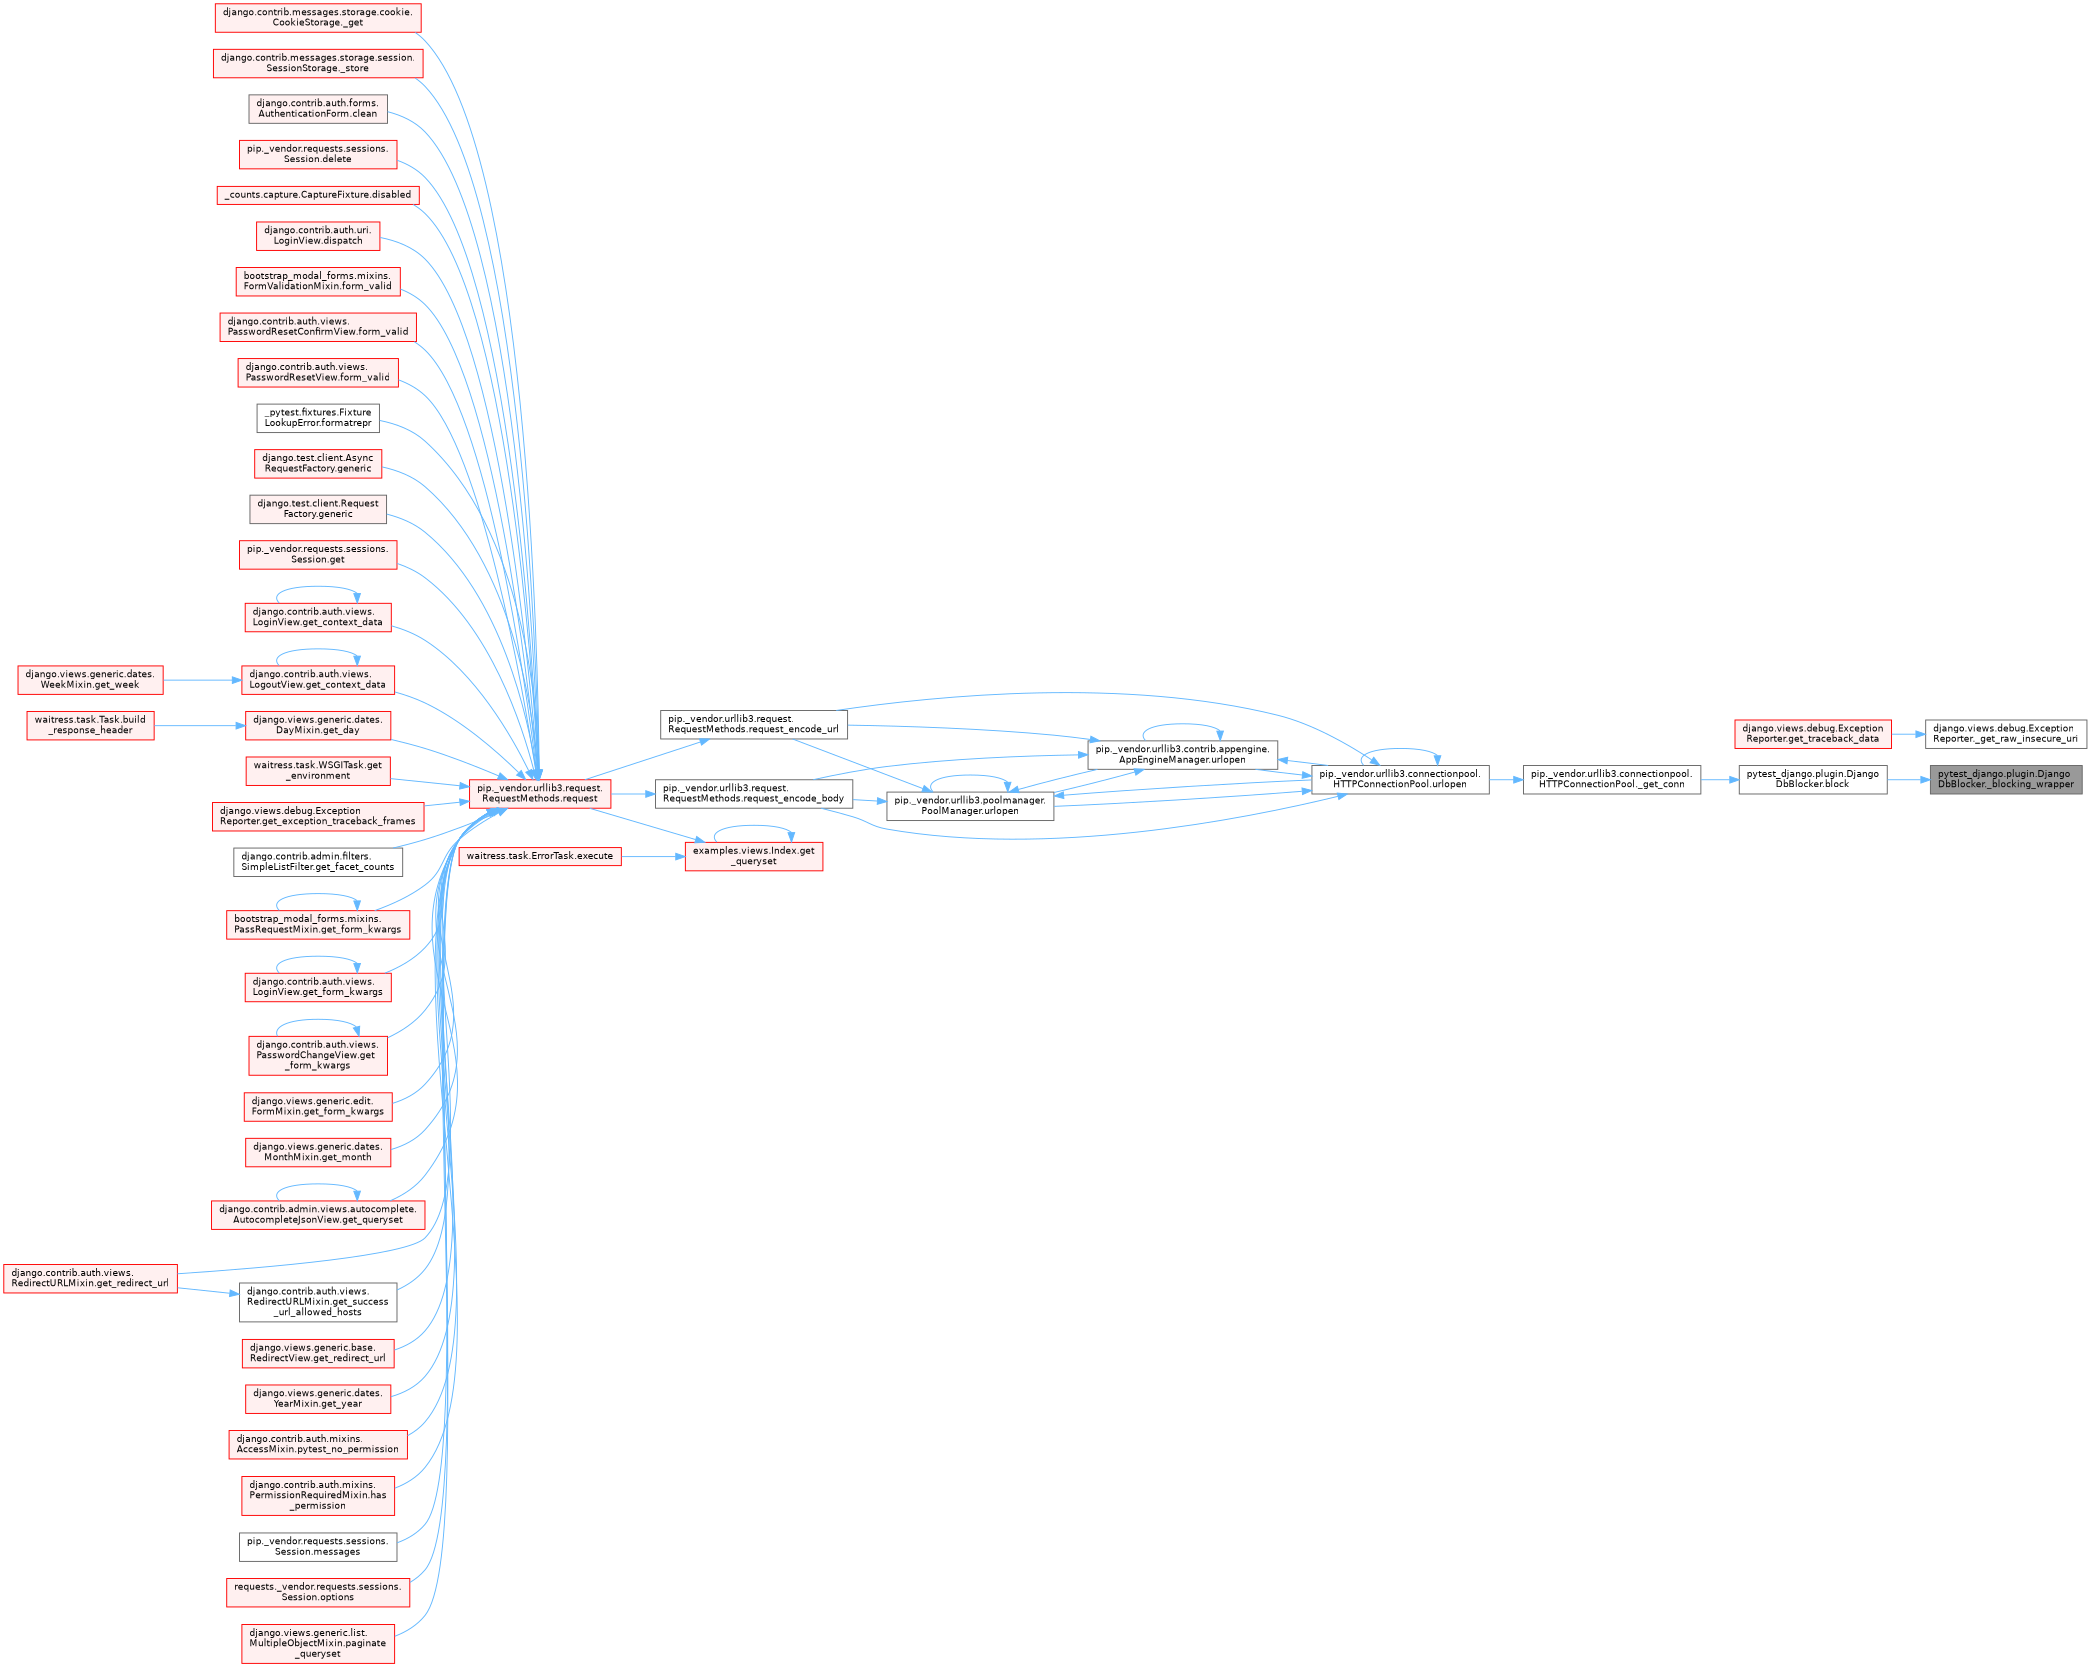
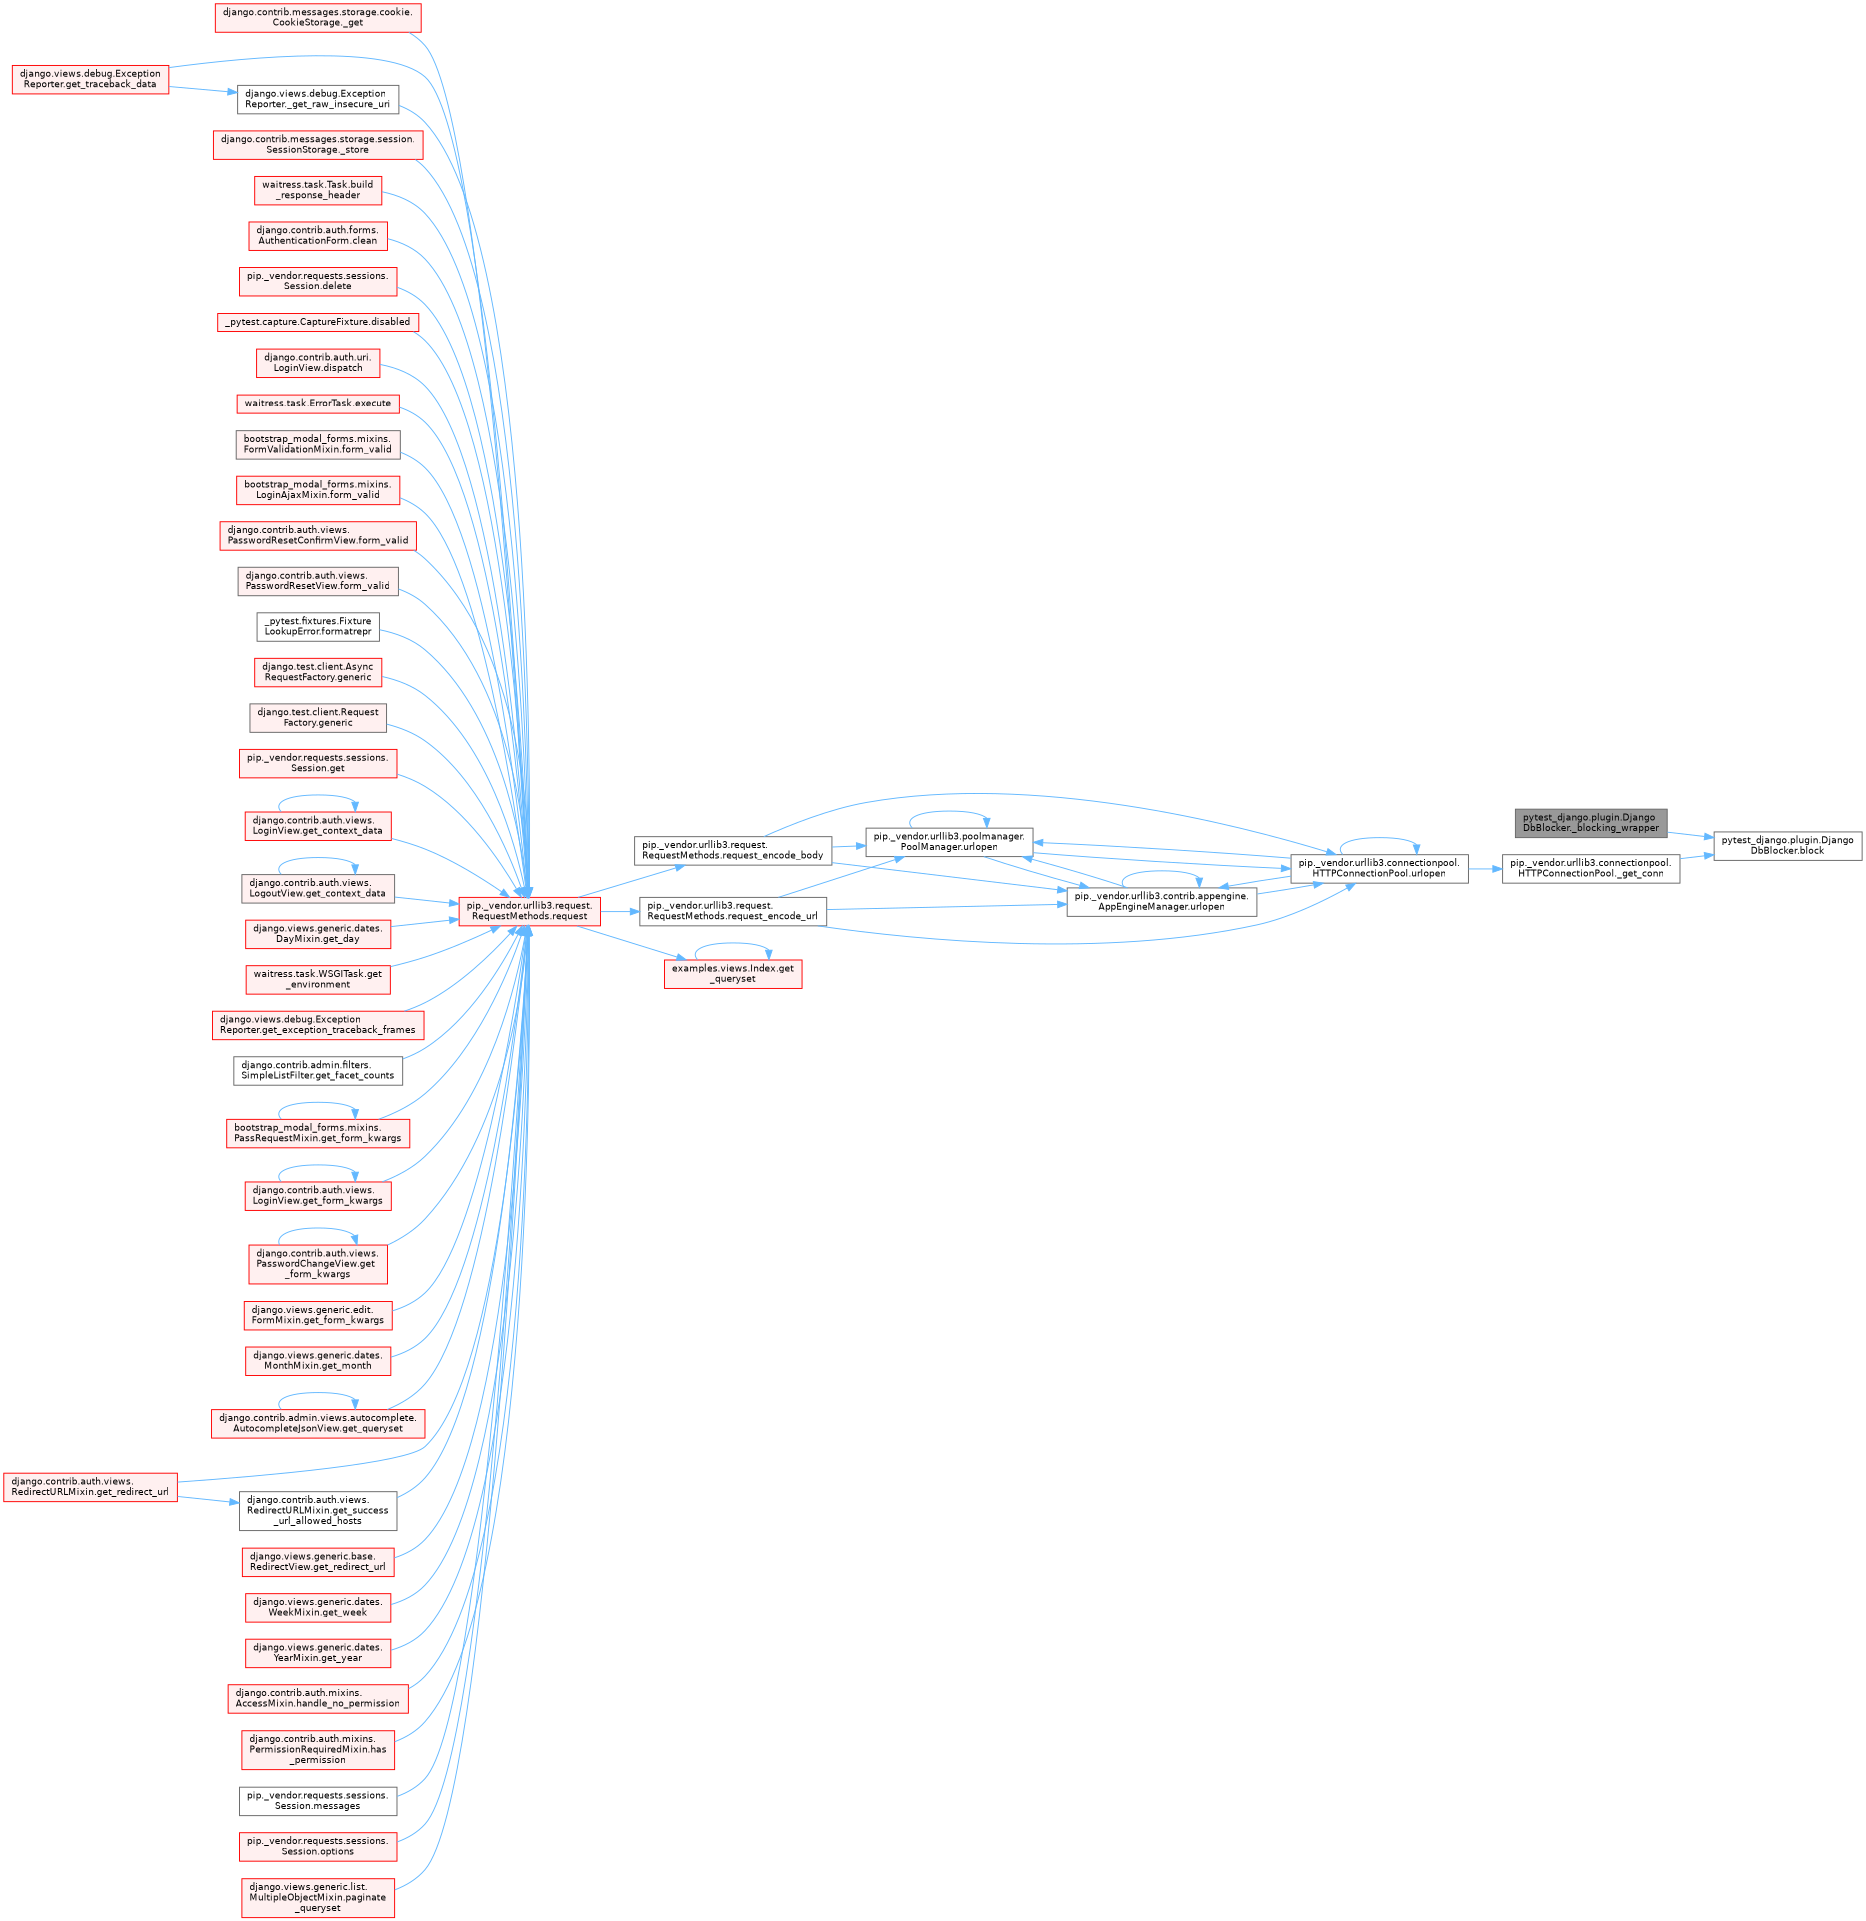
node "django.contrib.auth.forms. AuthenticationForm.clean": color grey40 -> red
edge "django.views.debug.Exception Reporter.get_traceback_data" -> "pip._vendor.urllib3.request. RequestMethods.request": added
node "_counts.capture.CaptureFixture.disabled": label "_counts.capture.CaptureFixture.disabled" -> "_pytest.capture.CaptureFixture.disabled"
node "bootstrap_modal_forms.mixins. FormValidationMixin.form_valid": color red -> grey40
node "django.contrib.auth.views. PasswordResetView.form_valid": color red -> grey40
edge "django.views.debug.Exception Reporter._get_raw_insecure_uri" -> "pip._vendor.urllib3.request. RequestMethods.request": added
node "bootstrap_modal_forms.mixins. LoginAjaxMixin.form_valid": added
edge "django.views.generic.dates. WeekMixin.get_week" -> "django.contrib.auth.views. LogoutView.get_context_data": now "django.views.generic.dates. WeekMixin.get_week" -> "pip._vendor.urllib3.request. RequestMethods.request"
node "django.contrib.auth.views. LogoutView.get_context_data": color red -> grey40
edge "waitress.task.Task.build _response_header" -> "django.views.generic.dates. DayMixin.get_day": now "waitress.task.Task.build _response_header" -> "pip._vendor.urllib3.request. RequestMethods.request"
edge "pytest_django.plugin.Django DbBlocker.block" -> "pytest_django.plugin.Django DbBlocker._blocking_wrapper": reversed
edge "waitress.task.ErrorTask.execute" -> "examples.views.Index.get _queryset": now "waitress.task.ErrorTask.execute" -> "pip._vendor.urllib3.request. RequestMethods.request"
node "django.contrib.auth.mixins. AccessMixin.pytest_no_permission": label "django.contrib.auth.mixins. AccessMixin.pytest_no_permission" -> "django.contrib.auth.mixins. AccessMixin.handle_no_permission"
node "requests._vendor.requests.sessions. Session.options": label "requests._vendor.requests.sessions. Session.options" -> "pip._vendor.requests.sessions. Session.options"
